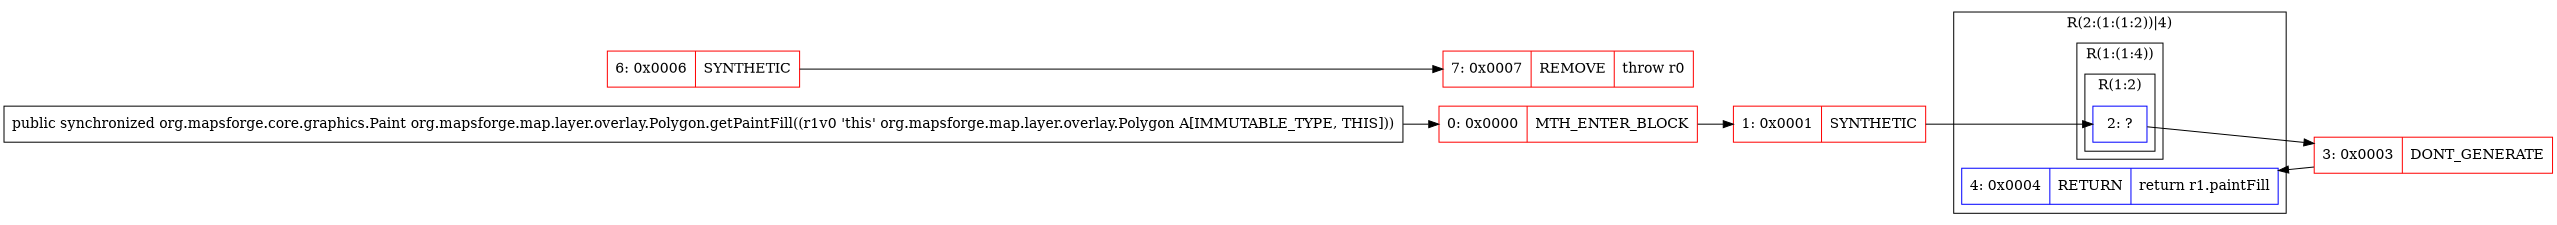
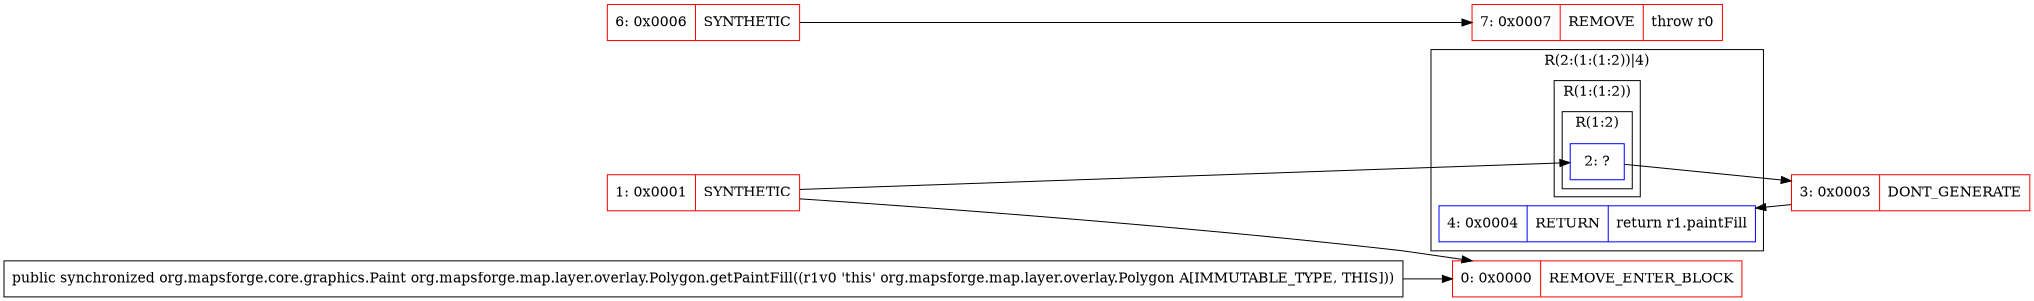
cluster "R(1:(1:4))": label "R(1:(1:4))" -> "R(1:(1:2))"
node "0: 0x0000": text "MTH_ENTER_BLOCK" -> "REMOVE_ENTER_BLOCK"
edge "0: 0x0000" -> "1: 0x0001": reversed
